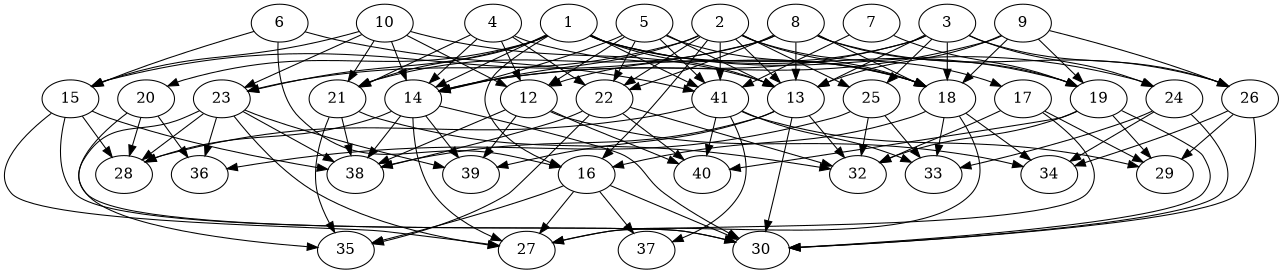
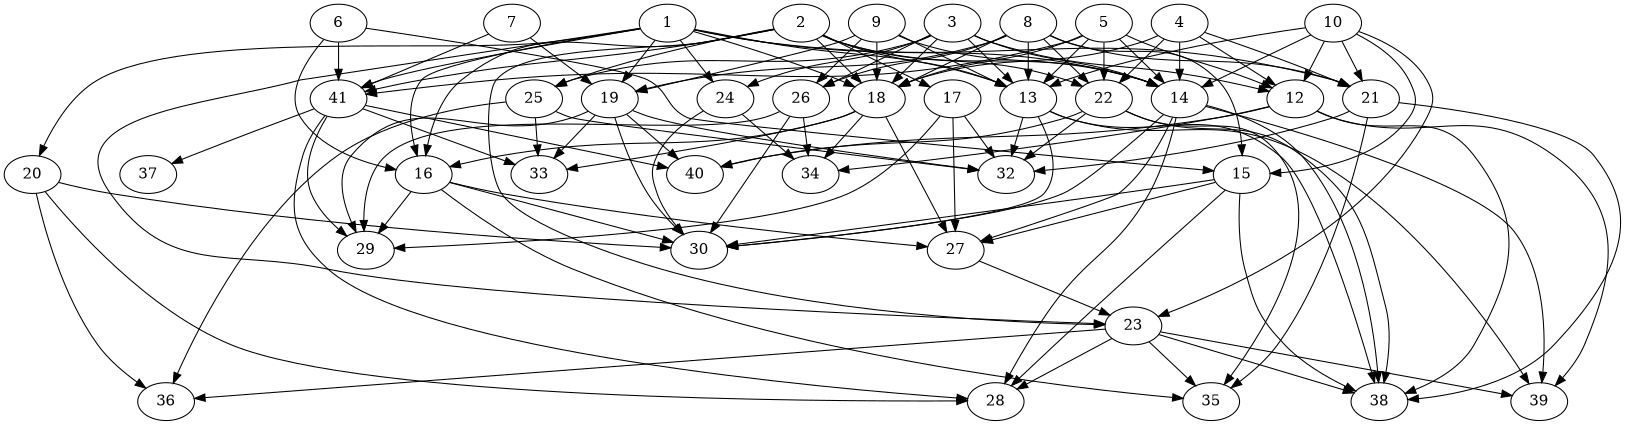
edge "24" -> "33": now "19" -> "33"
edge "23" -> "27": reversed
edge "16" -> "37": now "16" -> "29"
